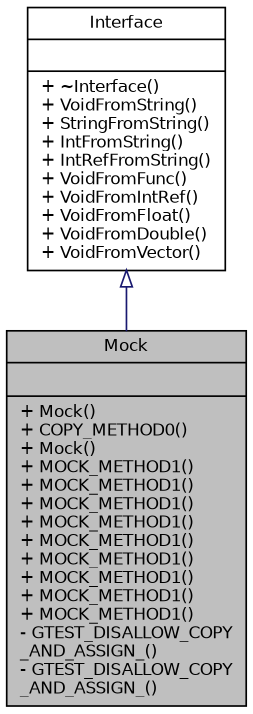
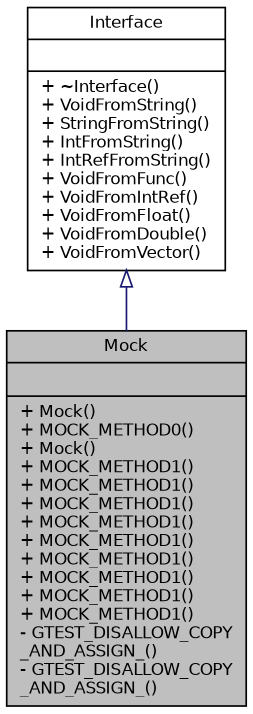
node "Mock": text "+ COPY_METHOD0()" -> "+ MOCK_METHOD0()"
